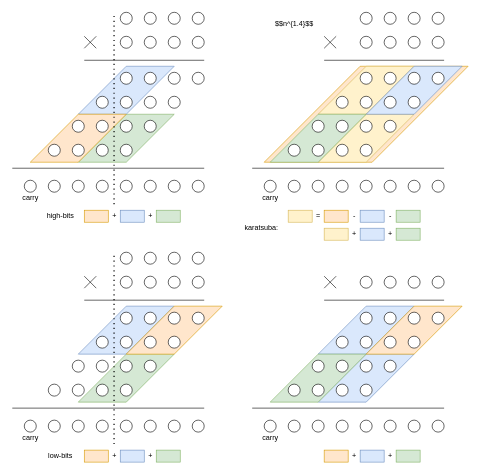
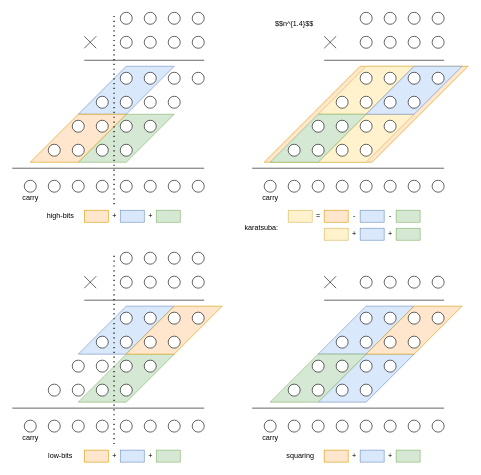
node "squaring": added
